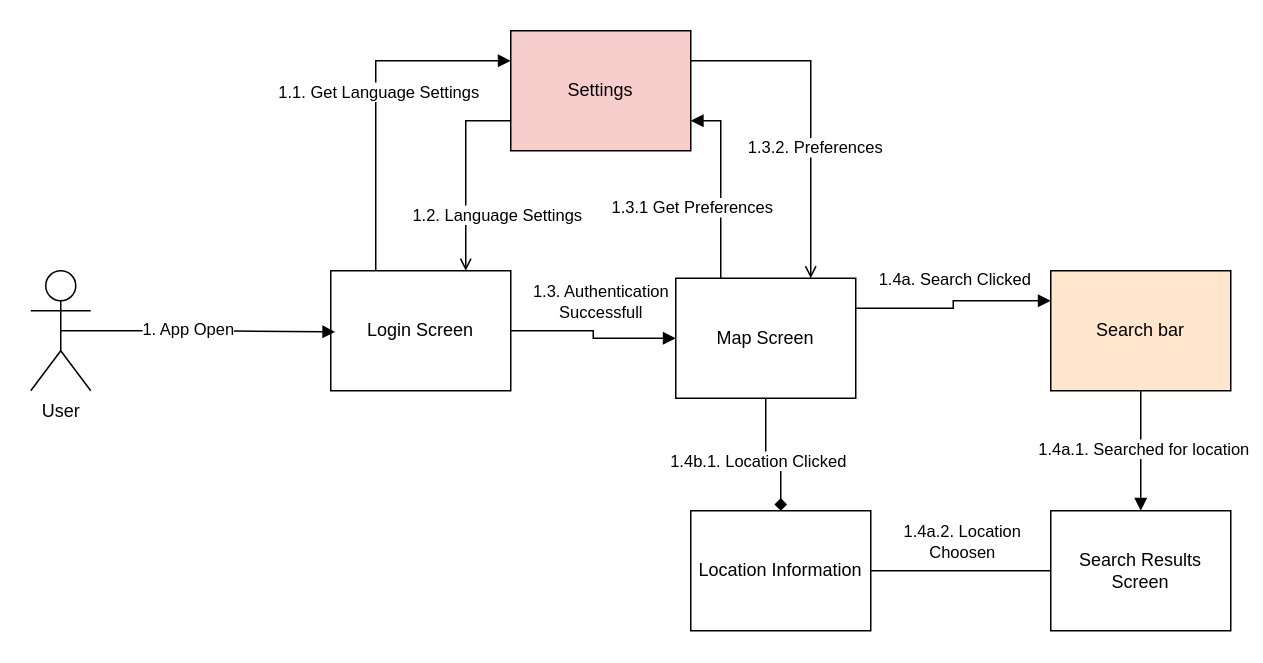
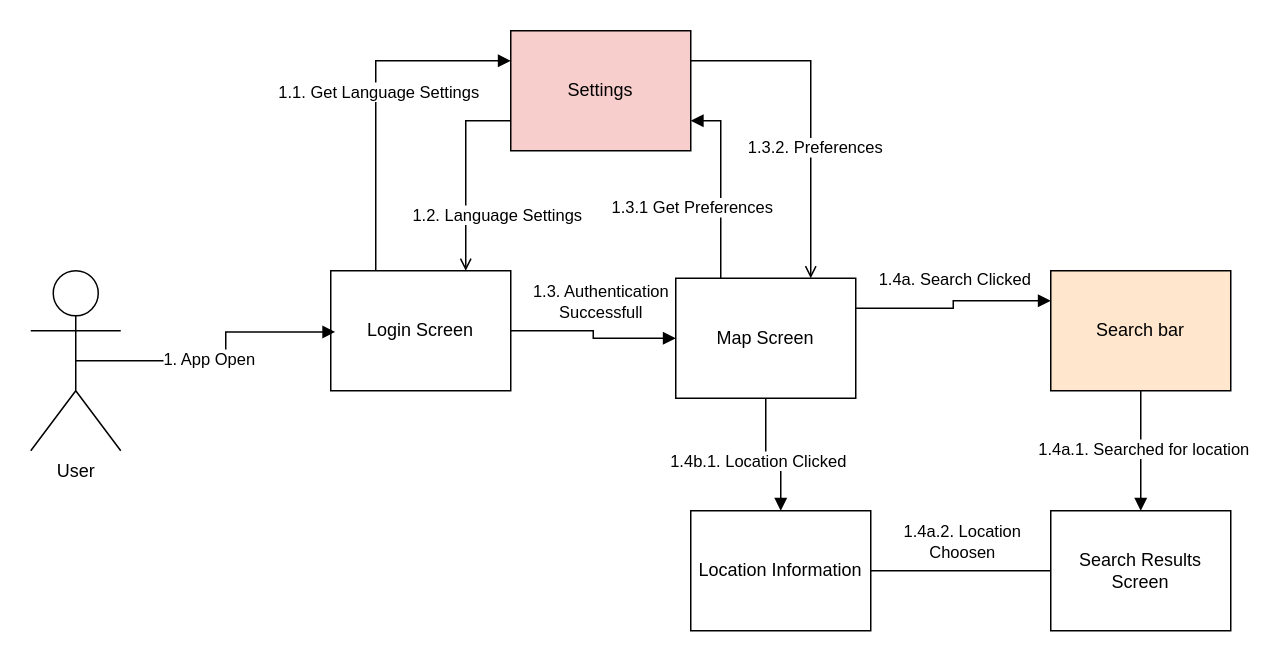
node "User": size 60x120 -> 90x180
edge "Map Screen" -> "Location Information": arrowhead diamond -> block
